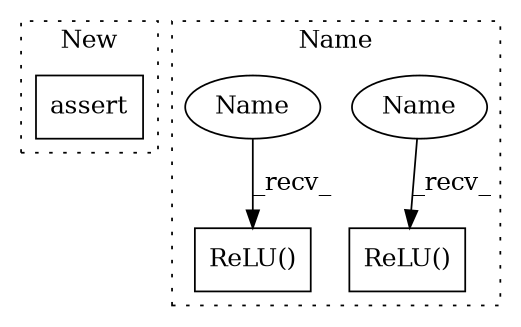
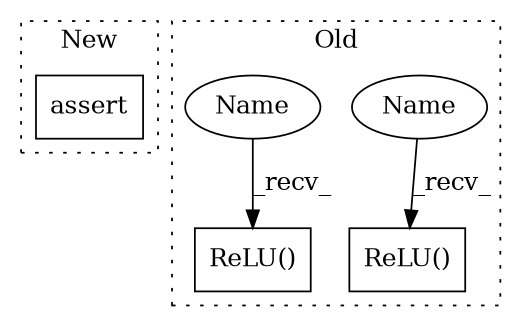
cluster "Name": label "Name" -> "Old"
